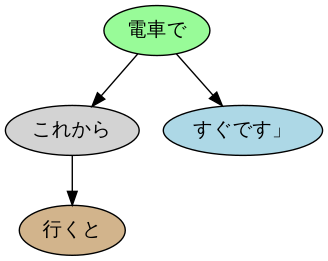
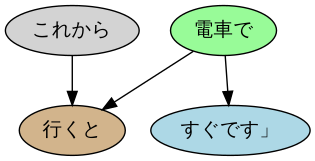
edge "電車で" -> "これから": now "電車で" -> "行くと"
